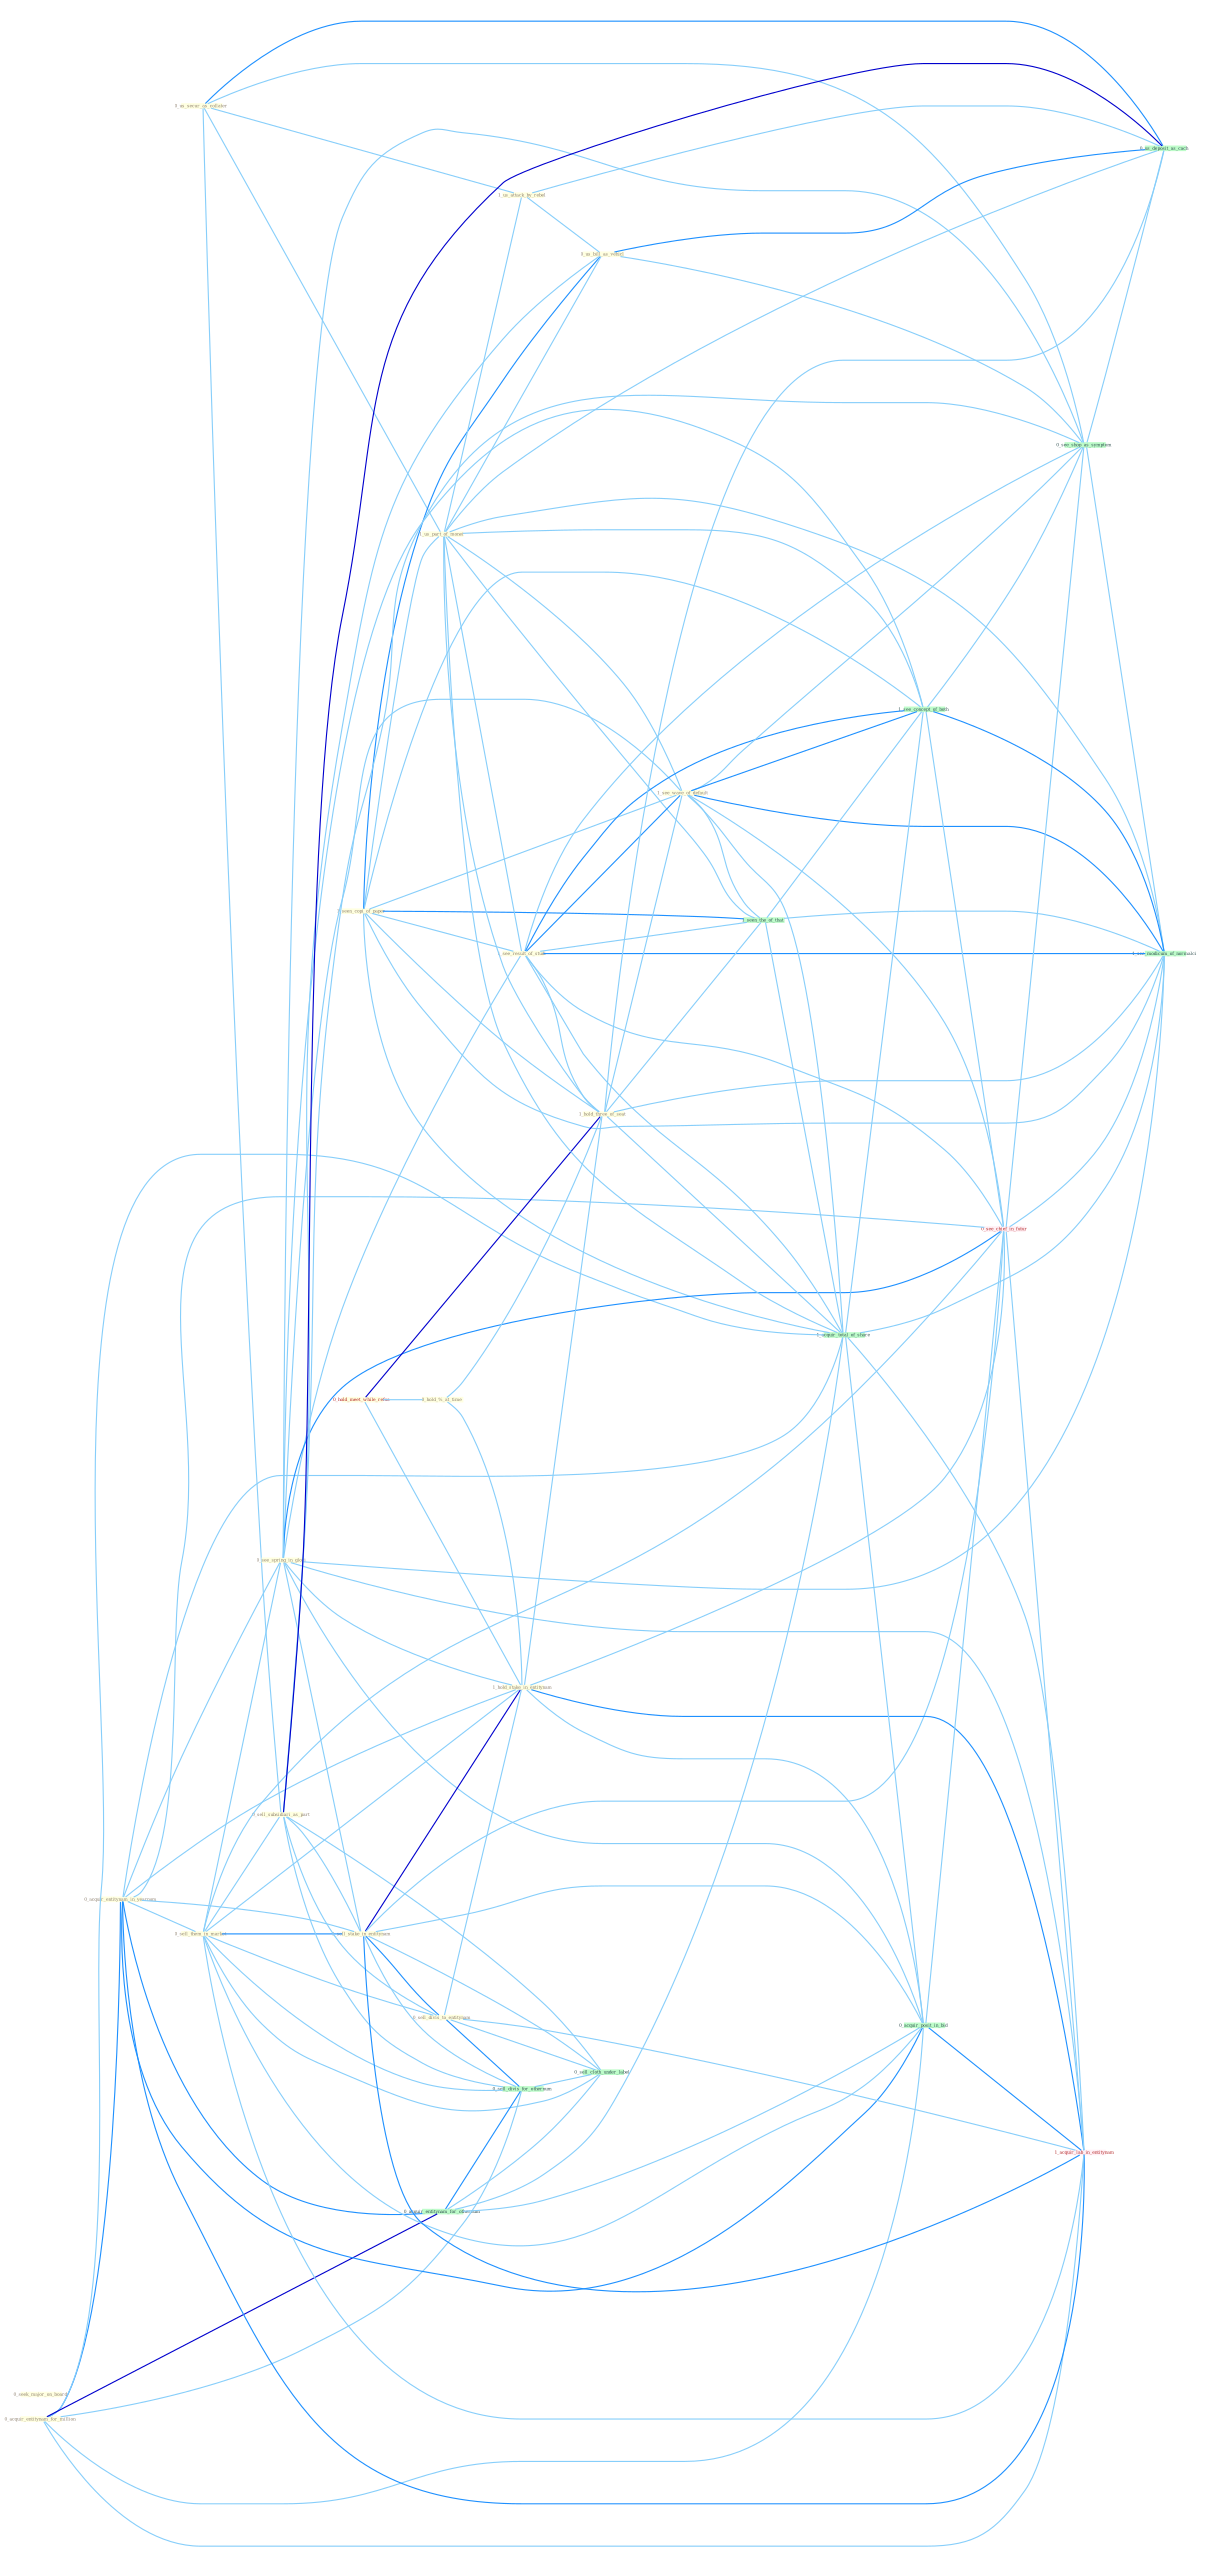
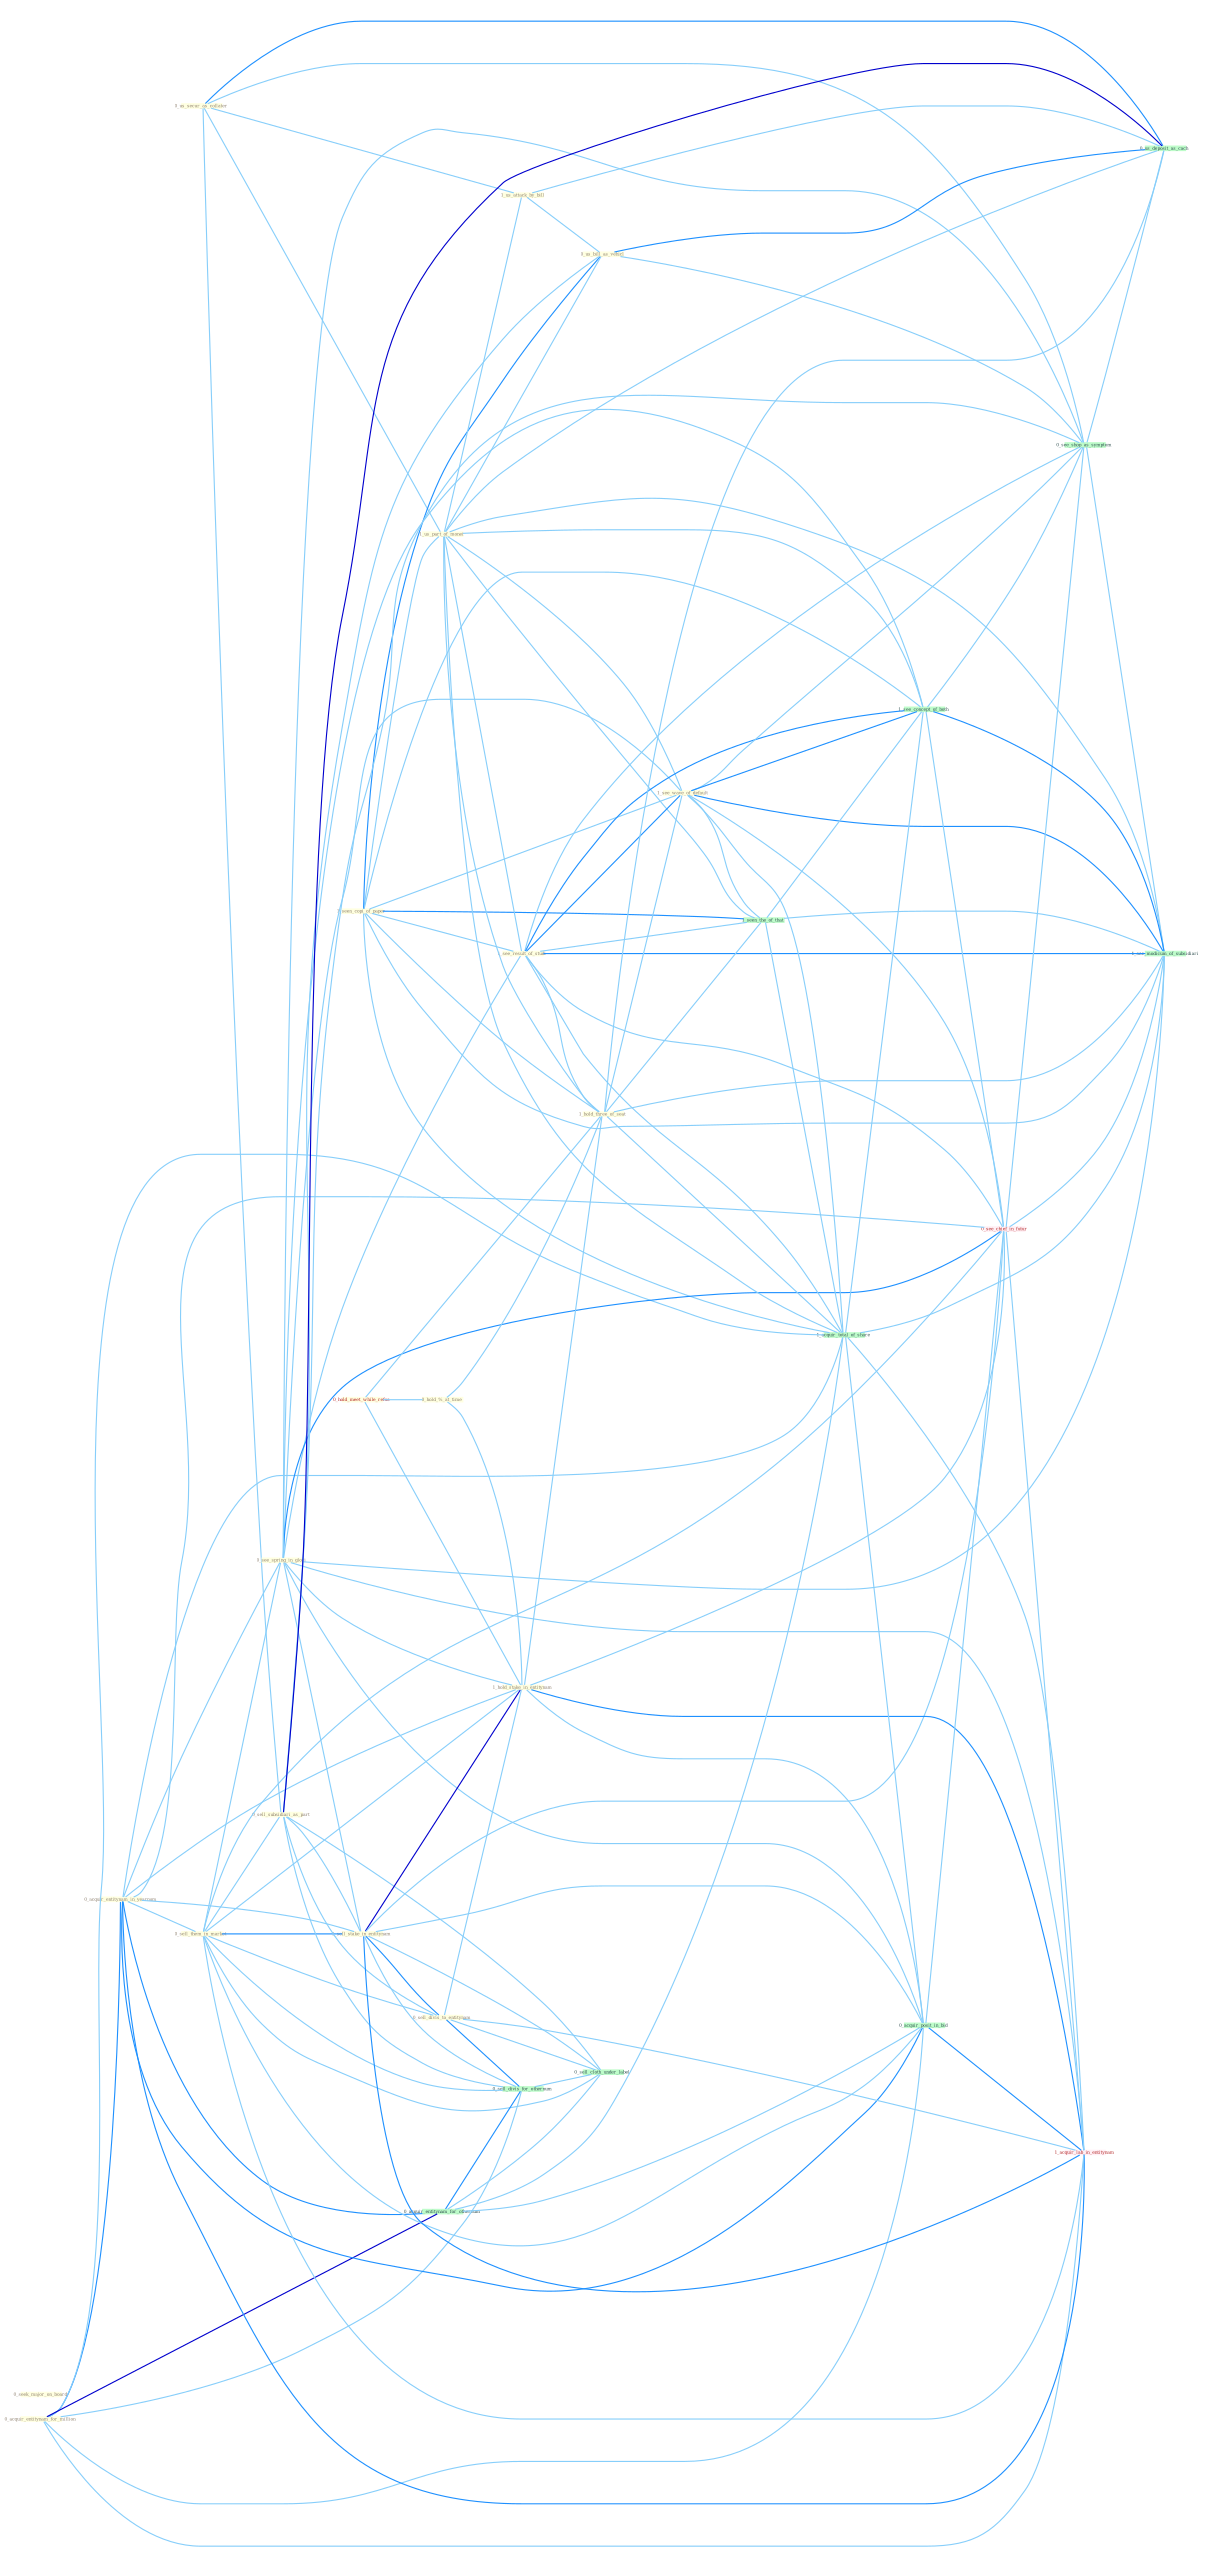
node "1_us_attack_by_rebel": label "1_us_attack_by_rebel" -> "1_us_attack_by_bill"
node "1_see_modicum_of_normalci": label "1_see_modicum_of_normalci" -> "1_see_modicum_of_subsidiari"
edge "1_hold_three_of_seat" -- "0_hold_meet_while_refus": color #0000cd -> #87cefa
